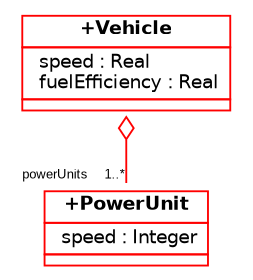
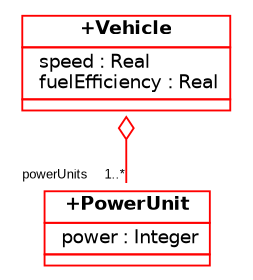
node "+PowerUnit": text "speed : Integer" -> "power : Integer"
